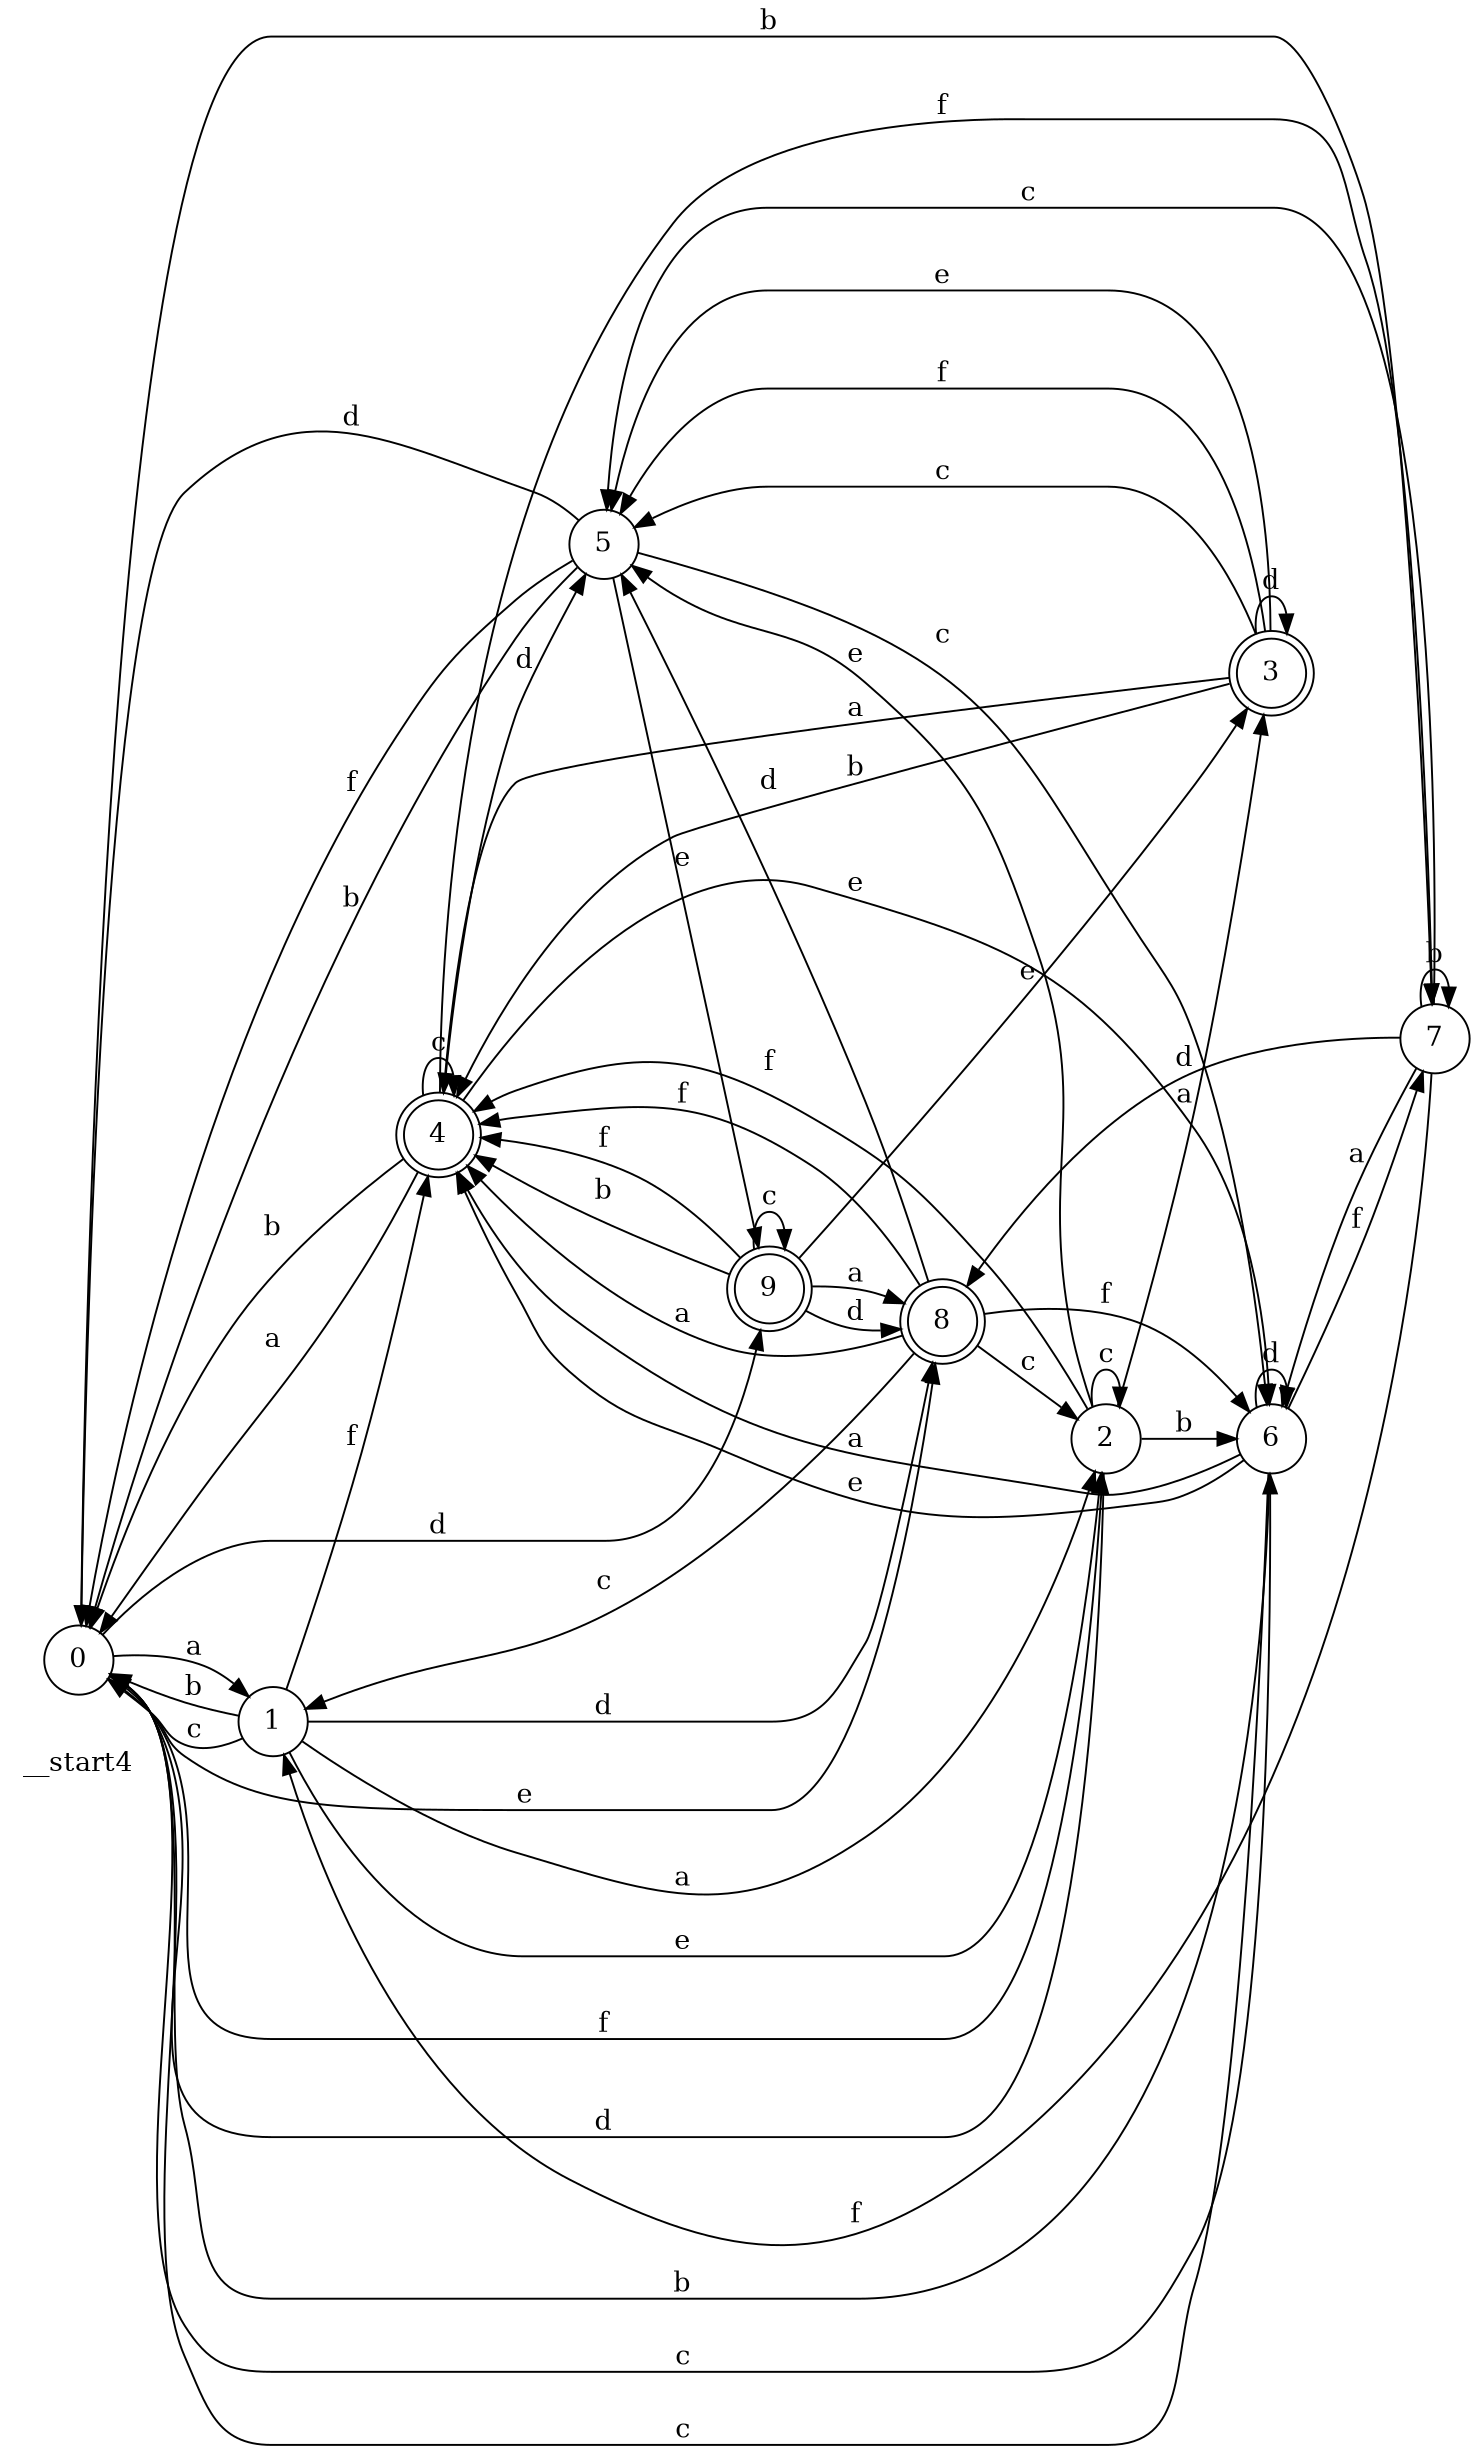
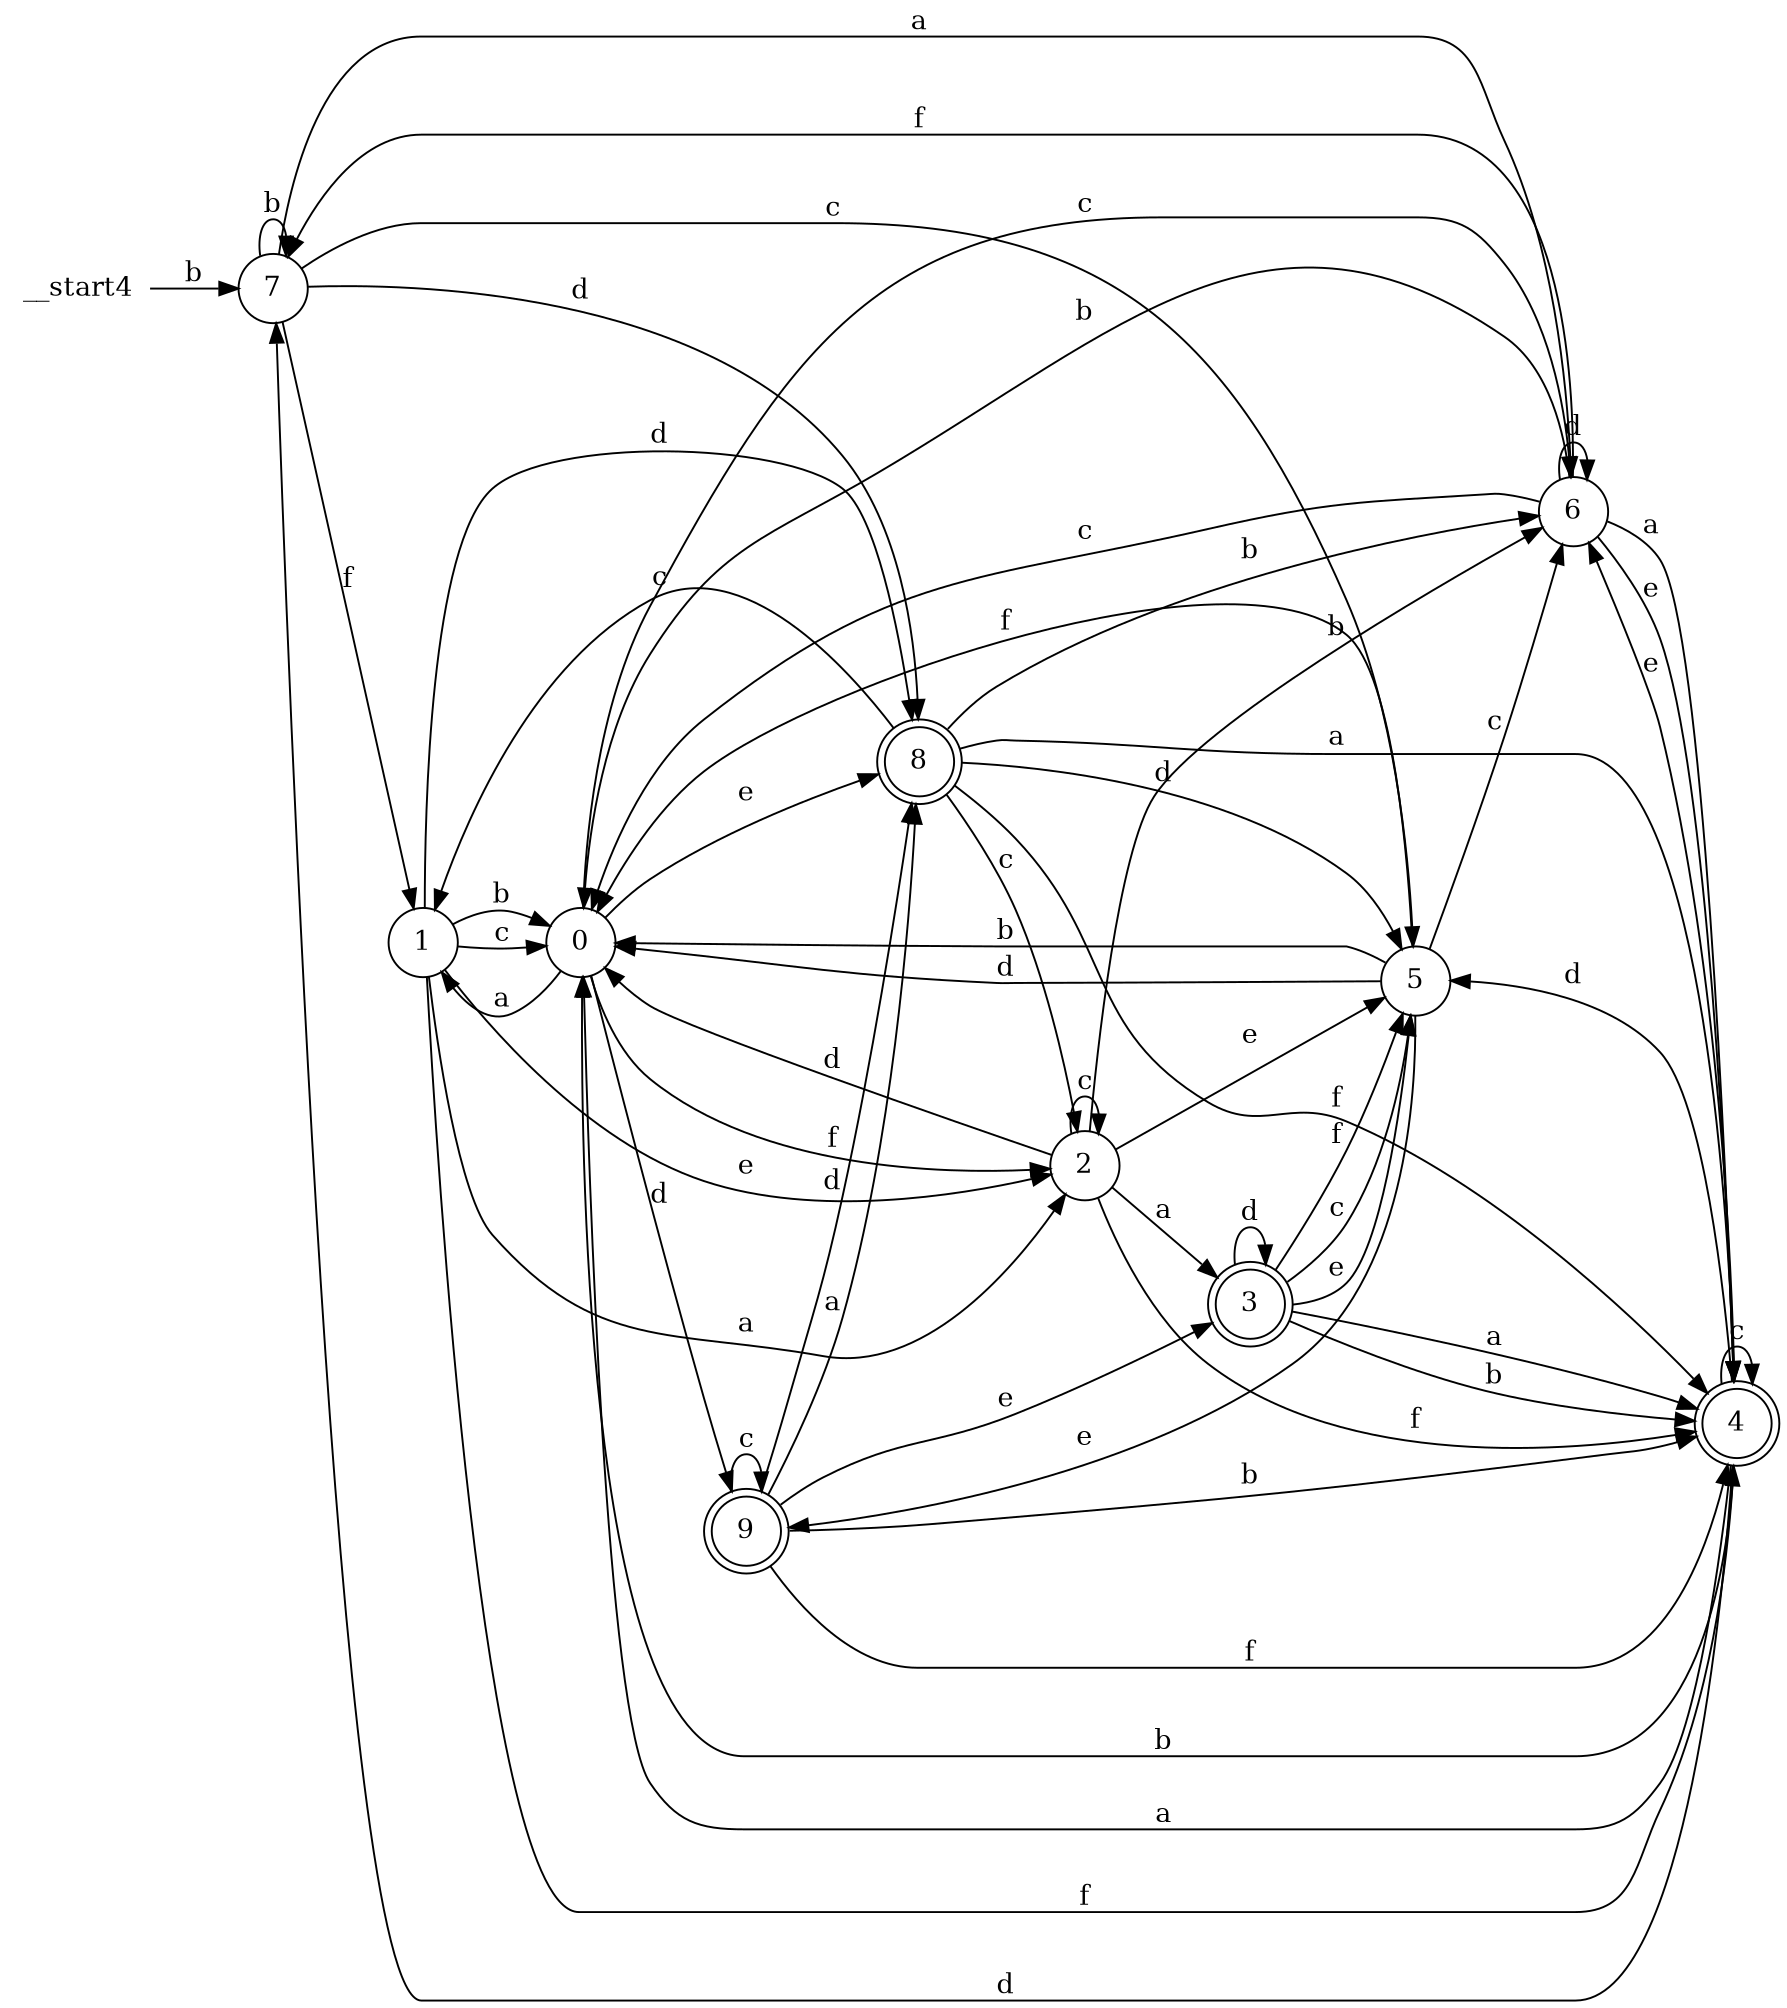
edge "0" -> "7": now "__start4" -> "7"
edge "4" -> "7": label "f" -> "d"
edge "8" -> "6": label "f" -> "b"
